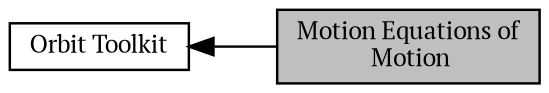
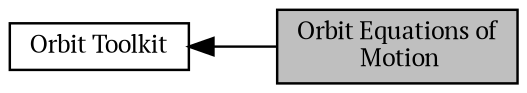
node "Motion Equations of Motion": label "Motion Equations of Motion" -> "Orbit Equations of Motion"
